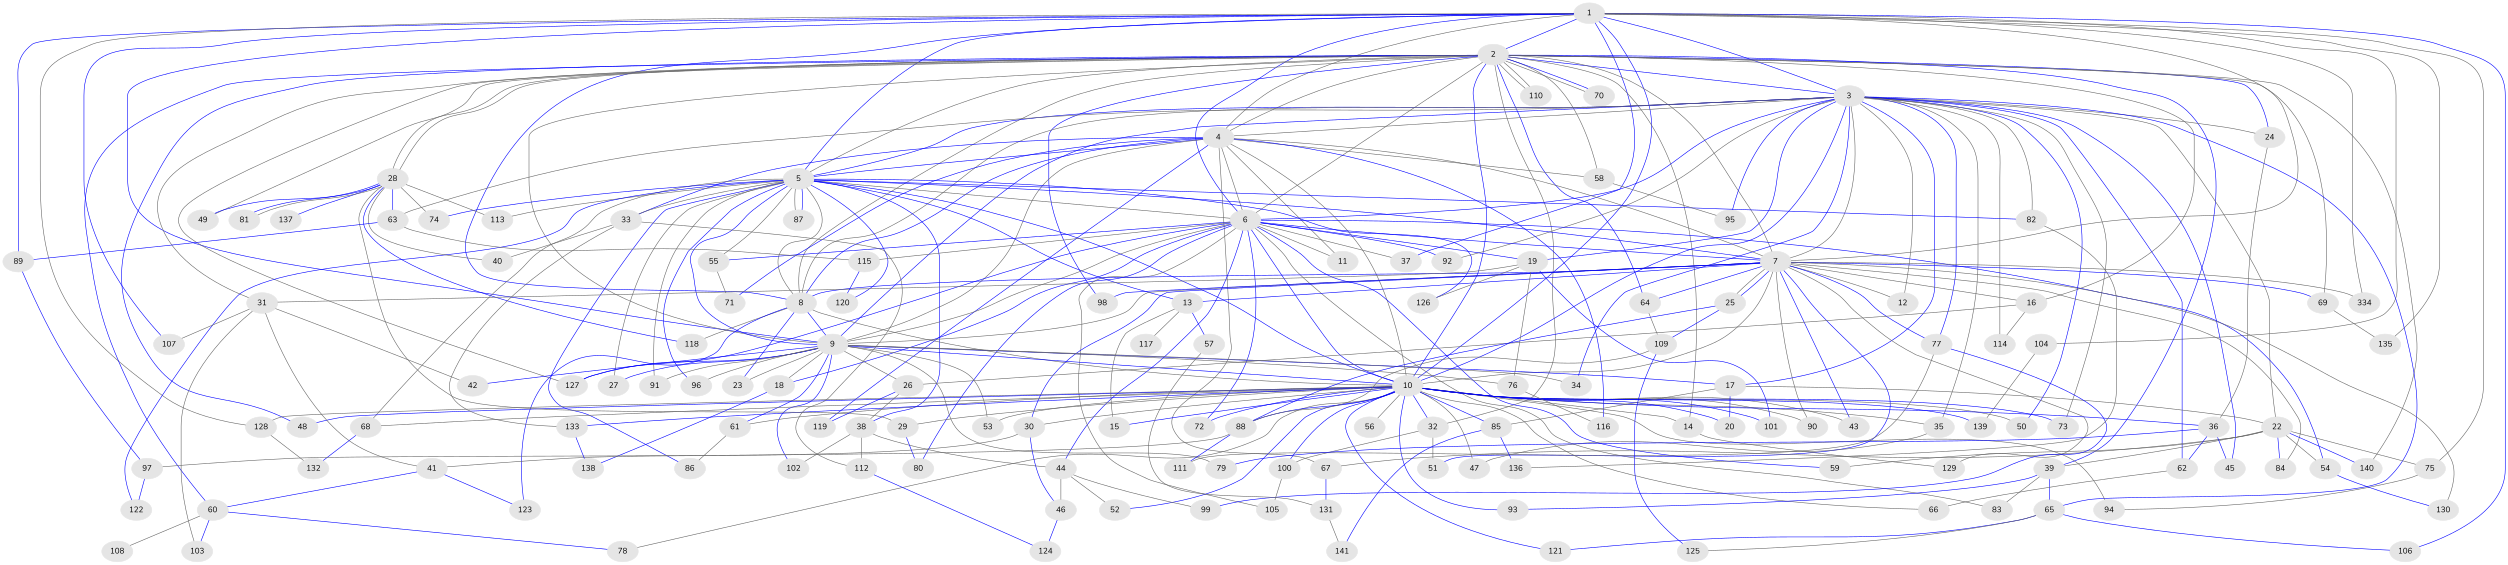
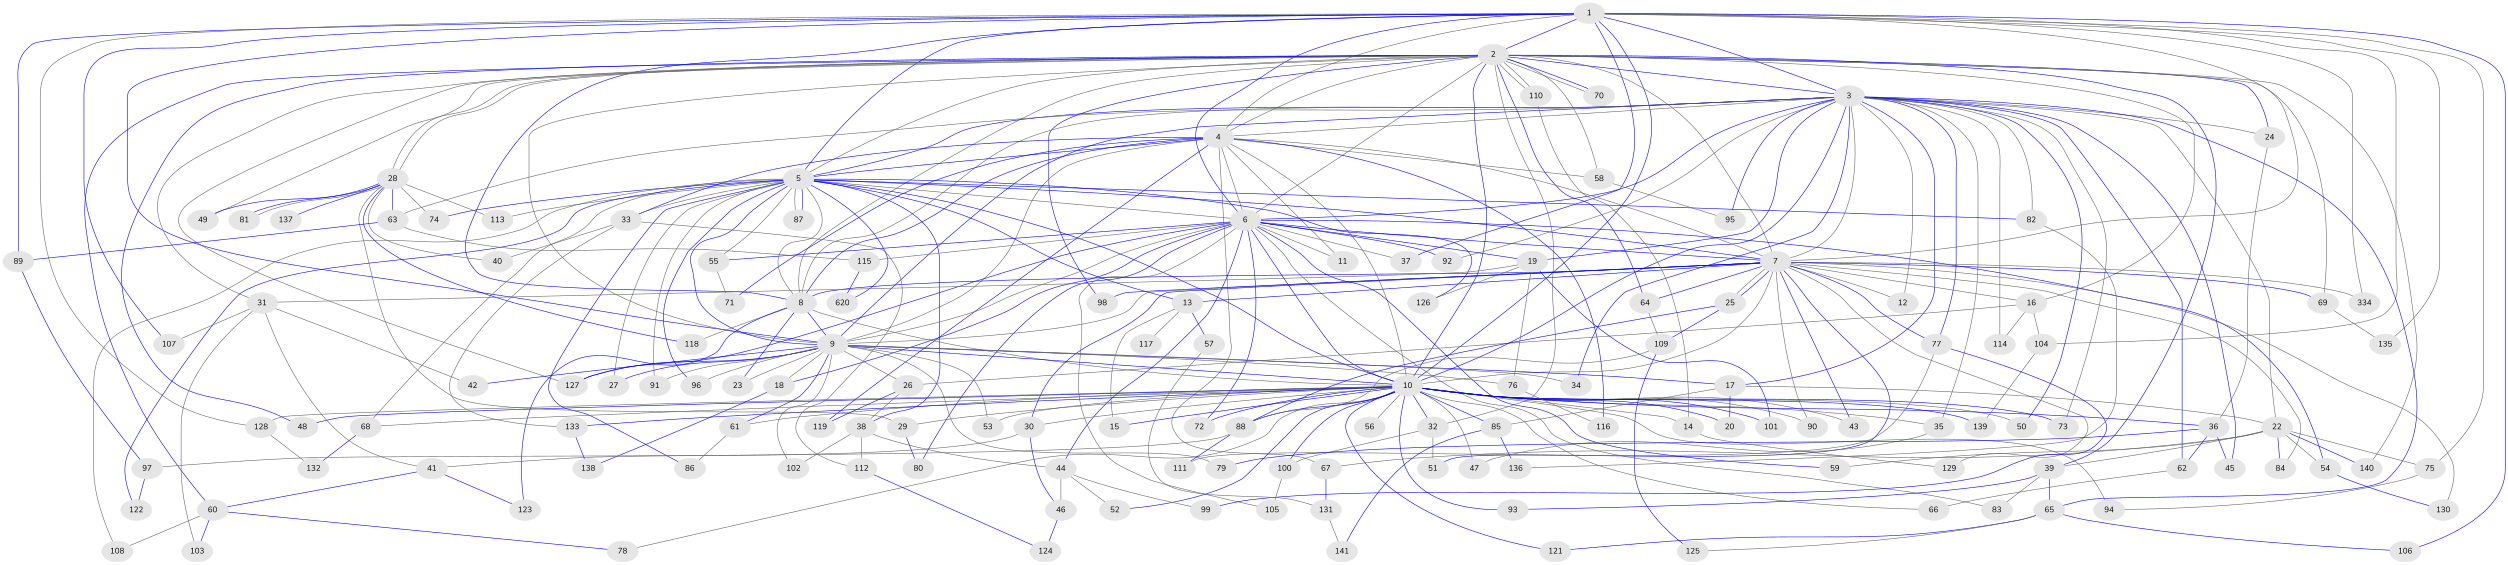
edge "2" -- "14": now "110" -- "14"
edge "5" -- "108": added
node "120": label "120" -> "620"
edge "16" -- "104": added
edge "9" -- "102": color blue -> gray40
